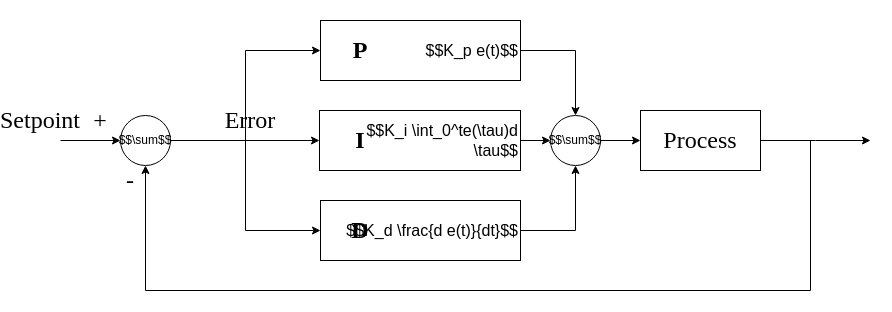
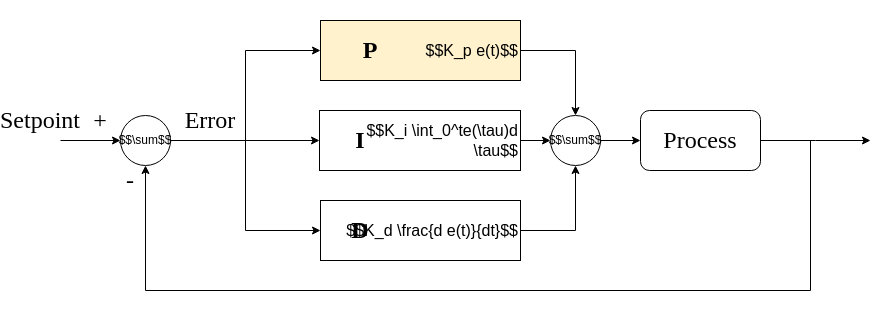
node "P": moved (361, 51) -> (371, 51)
node "$$K_p e(t)$$": fillcolor #ffffff -> #fff2cc
node "Error": moved (251, 121) -> (211, 121)
node "Process": shape rectangle -> rounded rectangle
